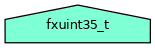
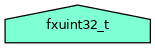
node "fxuint35_t": label "fxuint35_t" -> "fxuint32_t"
